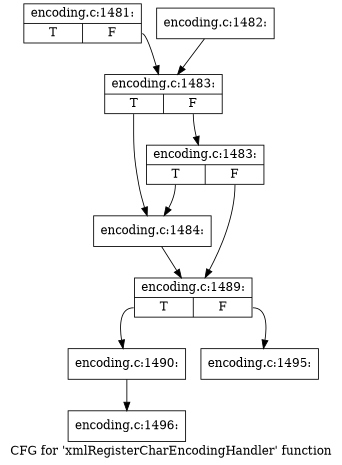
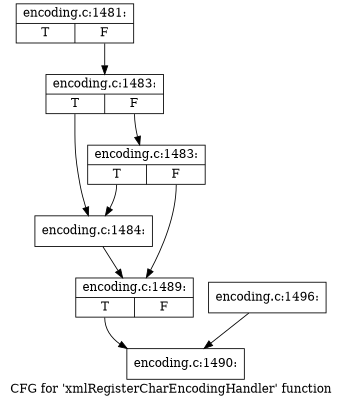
node "encoding.c:1482:": removed
node "encoding.c:1495:": removed
edge "encoding.c:1490:" -> "encoding.c:1496:": reversed
